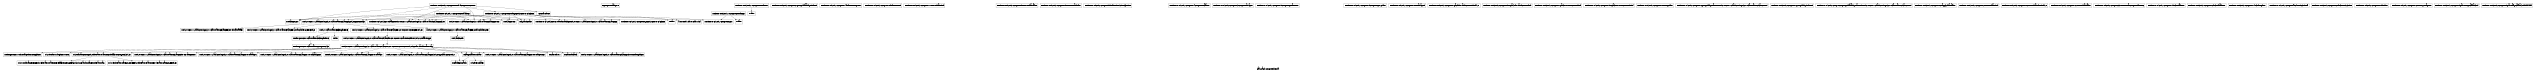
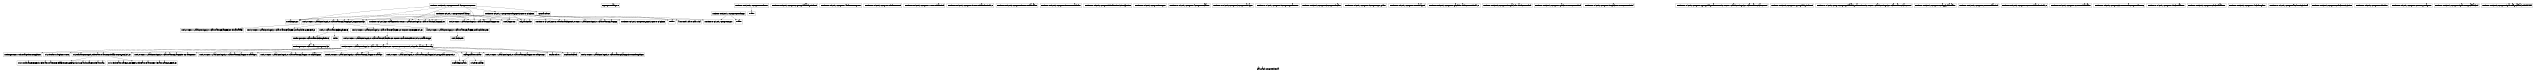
node "_ZN9LAMMPS_NS7Compute15remove_bias_thrEiPdS1_": added
node "_ZN9LAMMPS_NS7Compute5setupEv": added
node "_ZN9LAMMPS_NS7Compute13compute_localEv": added
node "_ZN9LAMMPS_NS7Compute10reset_gridEv": removed
